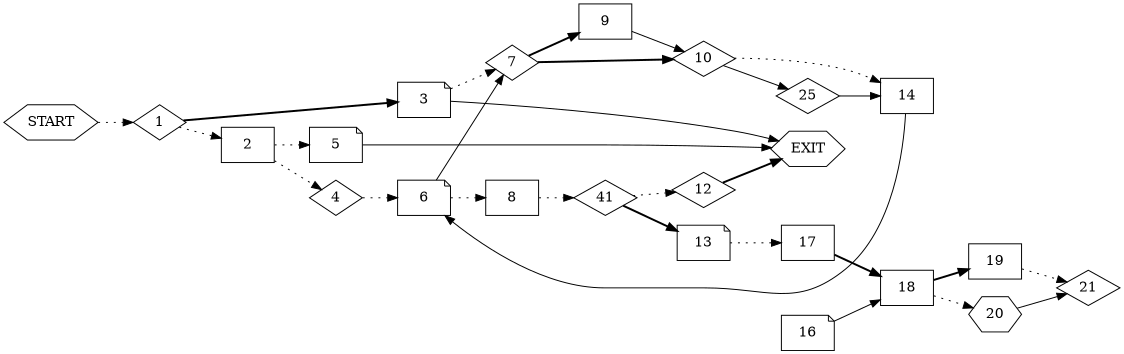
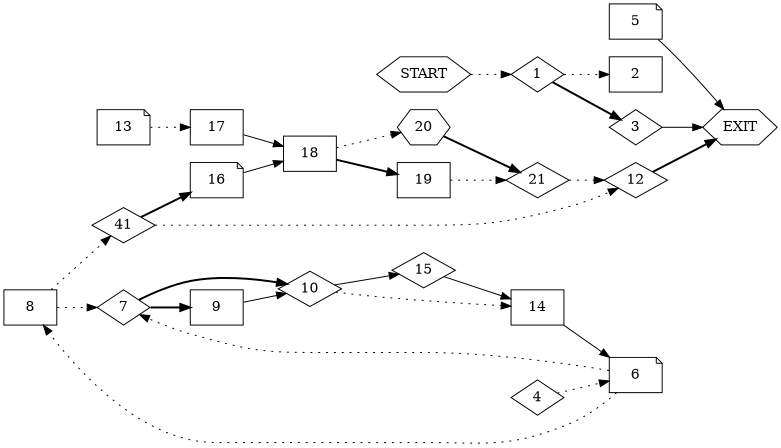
edge "3" -> "7": now "8" -> "7"
node "25": label "25" -> "15"
node "3": shape note -> diamond
edge "6" -> "7": style solid -> dotted
edge "2" -> "5": removed
edge "2" -> "4": removed
edge "21" -> "12": added
edge "41" -> "13": now "41" -> "16"
edge "17" -> "18": style bold -> solid
edge "20" -> "21": style solid -> bold
